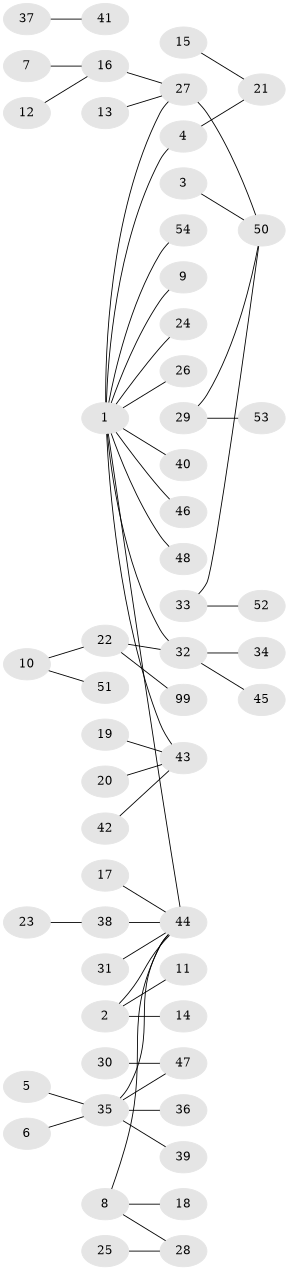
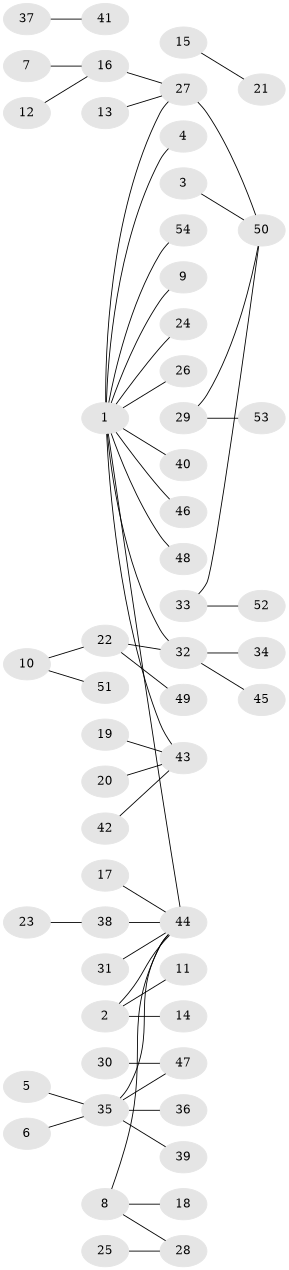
edge "21" -- "4": removed
node "99": label "99" -> "49"
